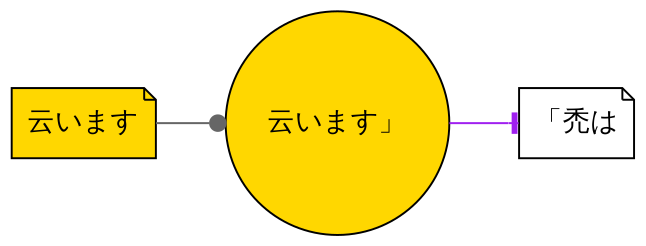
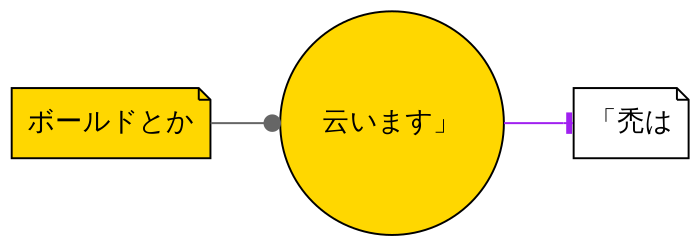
node "云います": label "云います" -> "ボールドとか"
